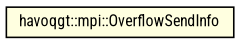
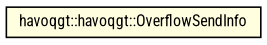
node "havoqgt::mpi::OverflowSendInfo": label "havoqgt::mpi::OverflowSendInfo" -> "havoqgt::havoqgt::OverflowSendInfo"
